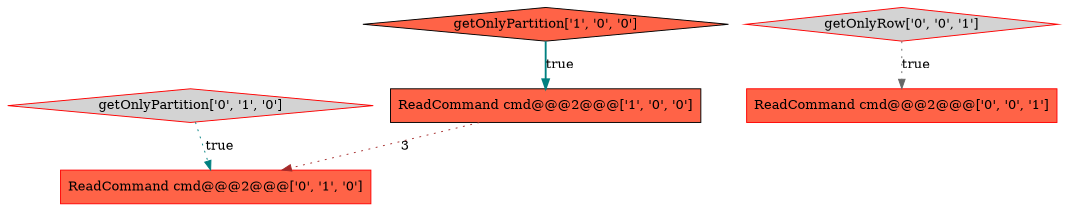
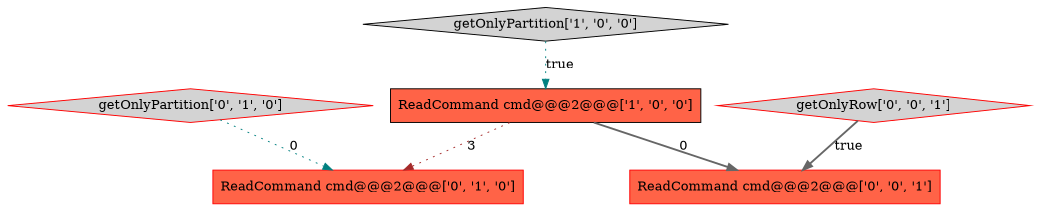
node "getOnlyPartition['1', '0', '0']": fillcolor tomato -> lightgray
edge "getOnlyPartition['1', '0', '0']" -> "ReadCommand cmd@@@2@@@['1', '0', '0']": style bold -> dotted
edge "getOnlyRow['0', '0', '1']" -> "ReadCommand cmd@@@2@@@['0', '0', '1']": style dotted -> bold
edge "ReadCommand cmd@@@2@@@['1', '0', '0']" -> "ReadCommand cmd@@@2@@@['0', '0', '1']": added, label "0"
edge "getOnlyPartition['0', '1', '0']" -> "ReadCommand cmd@@@2@@@['0', '1', '0']": label "true" -> "0"
